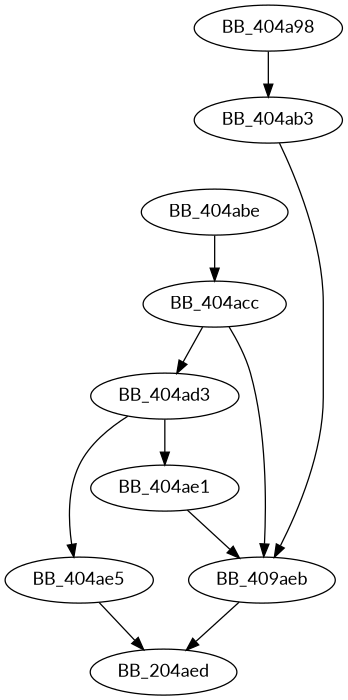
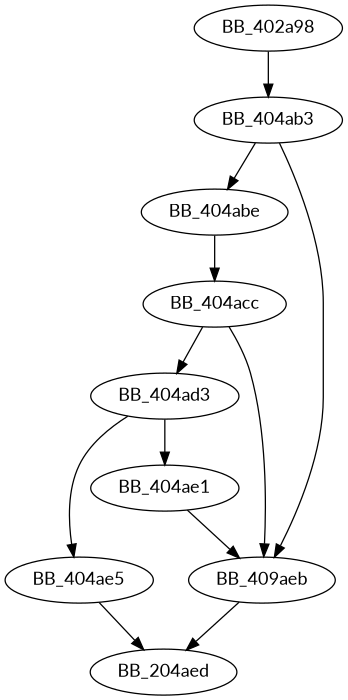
node "BB_404a98": label "BB_404a98" -> "BB_402a98"
edge "BB_404ab3" -> "BB_404abe": added
